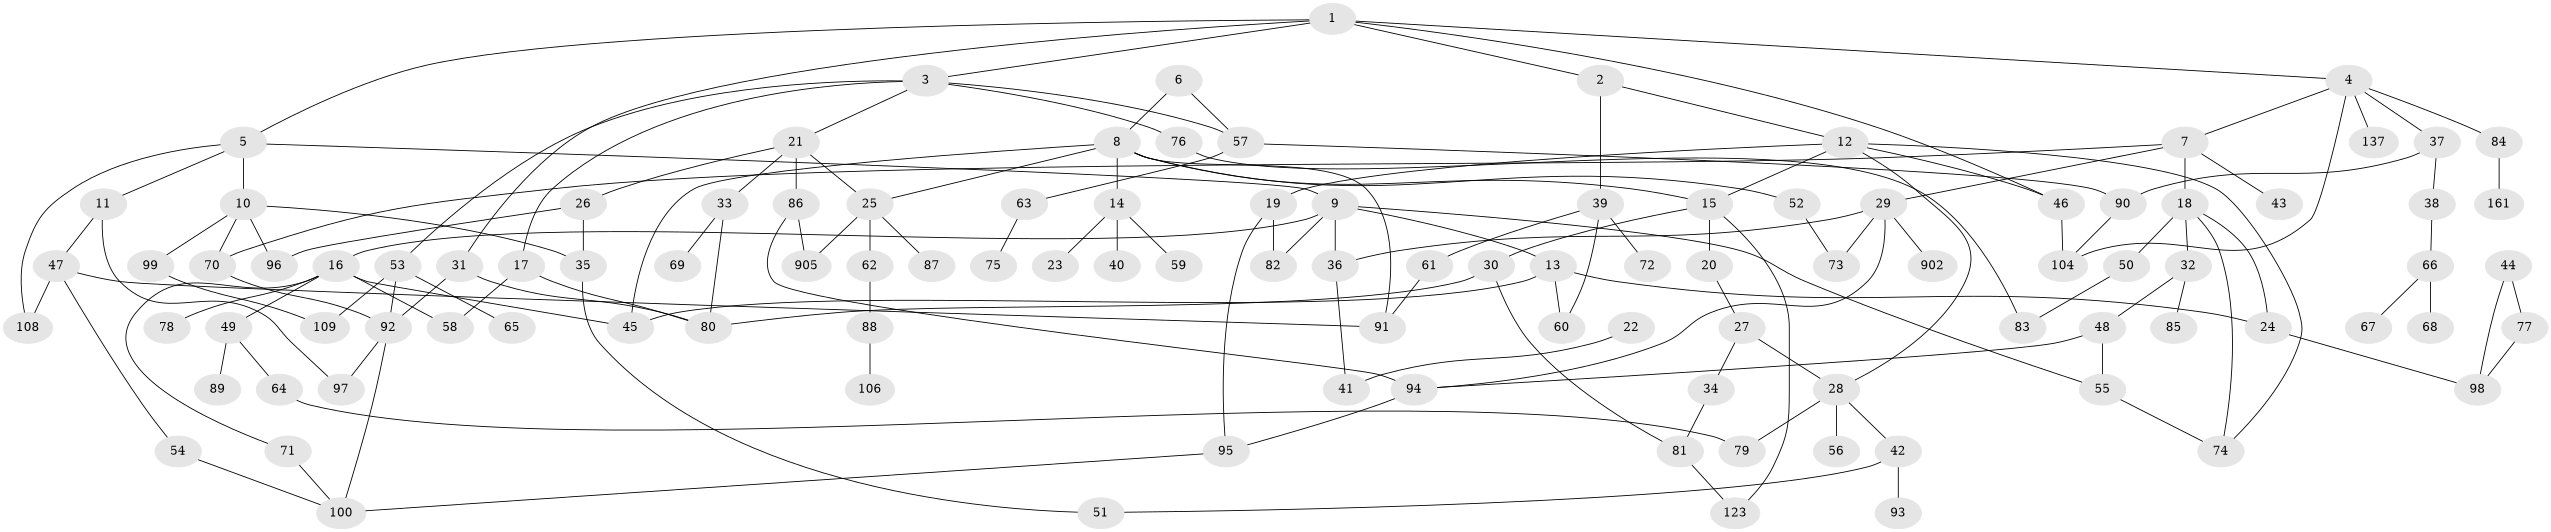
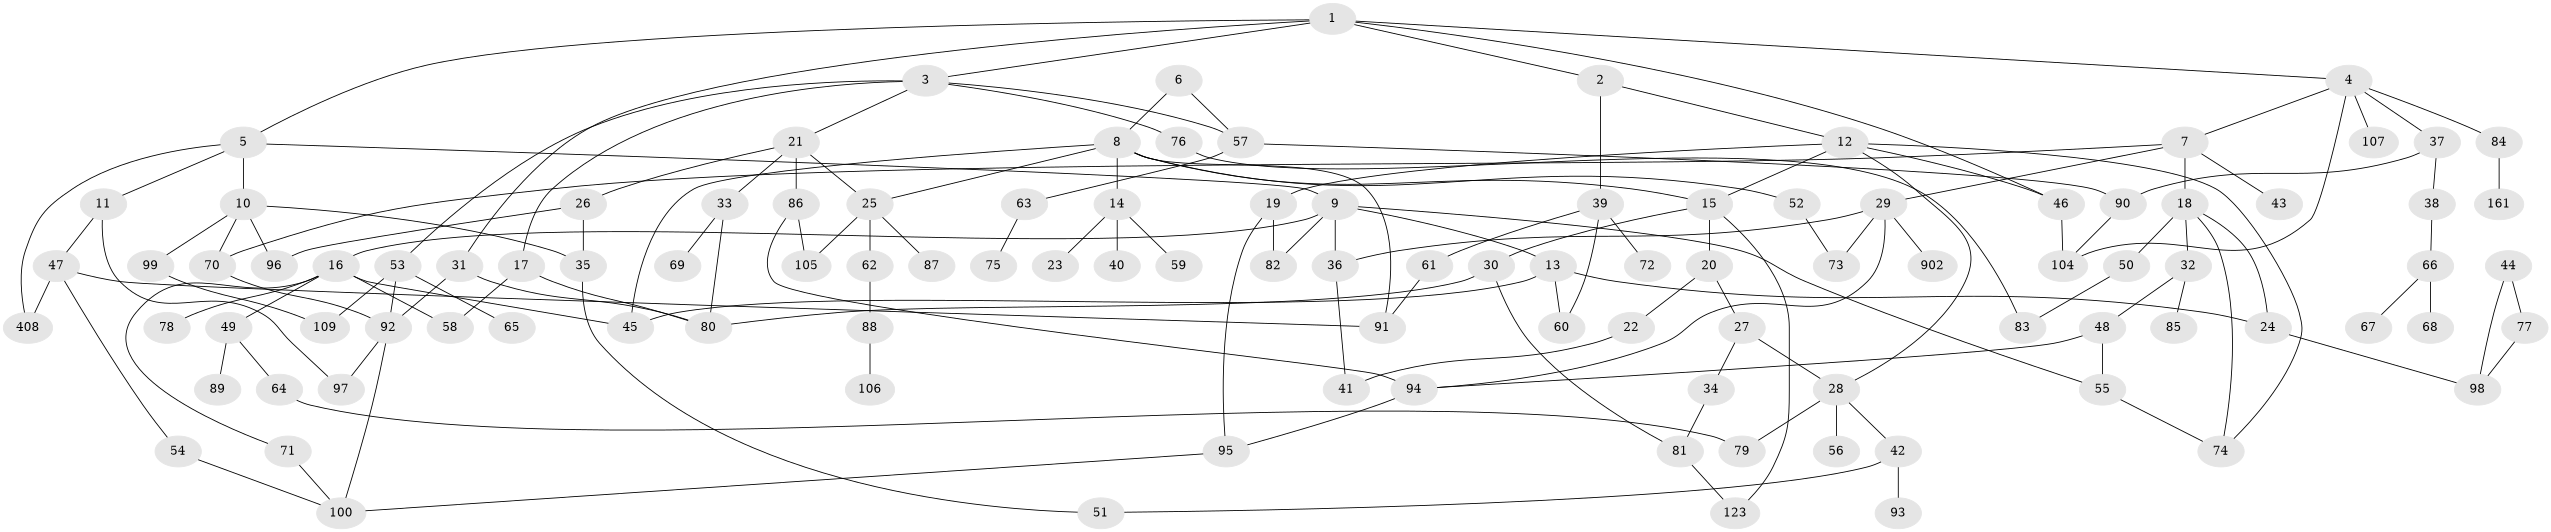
node "137": label "137" -> "107"
node "905": label "905" -> "105"
edge "20" -- "22": added
node "108": label "108" -> "408"
